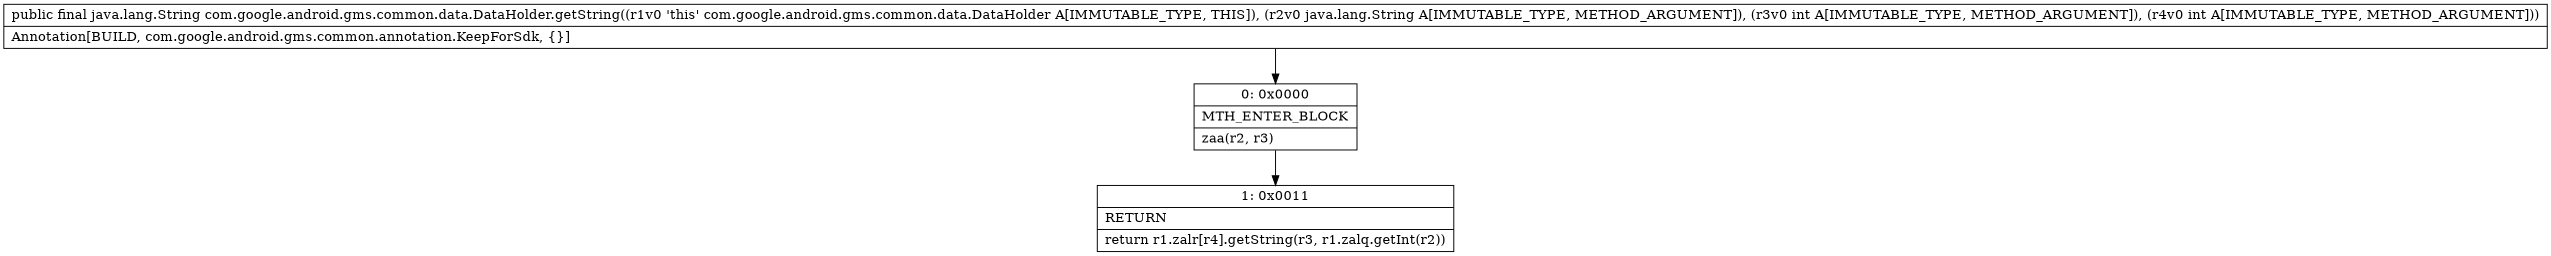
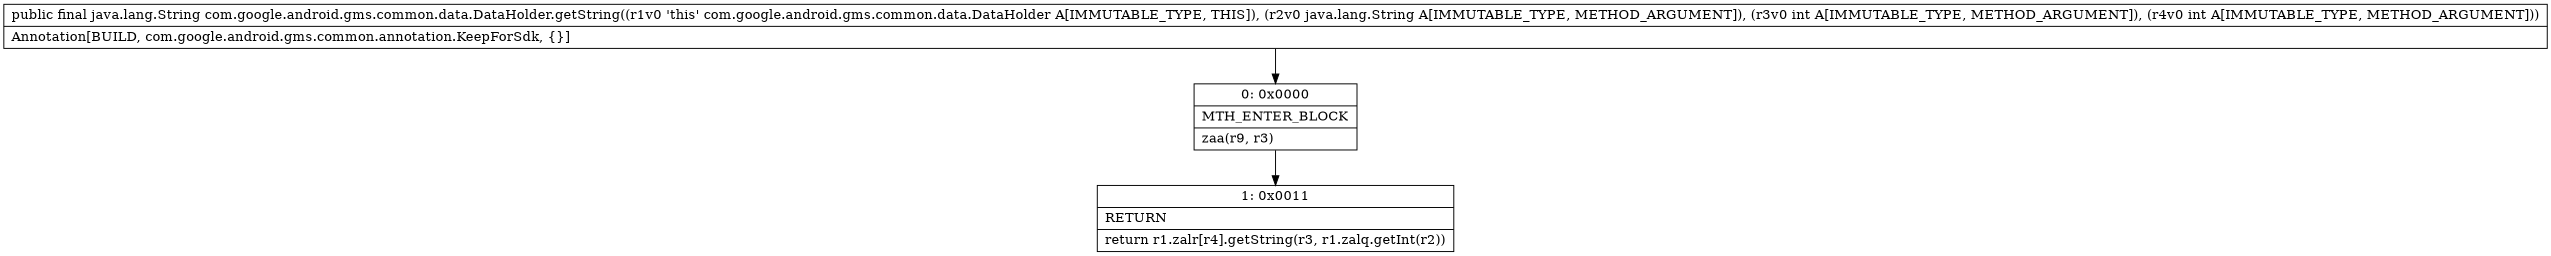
node "0: 0x0000": text "zaa(r2, r3)" -> "zaa(r9, r3)"
